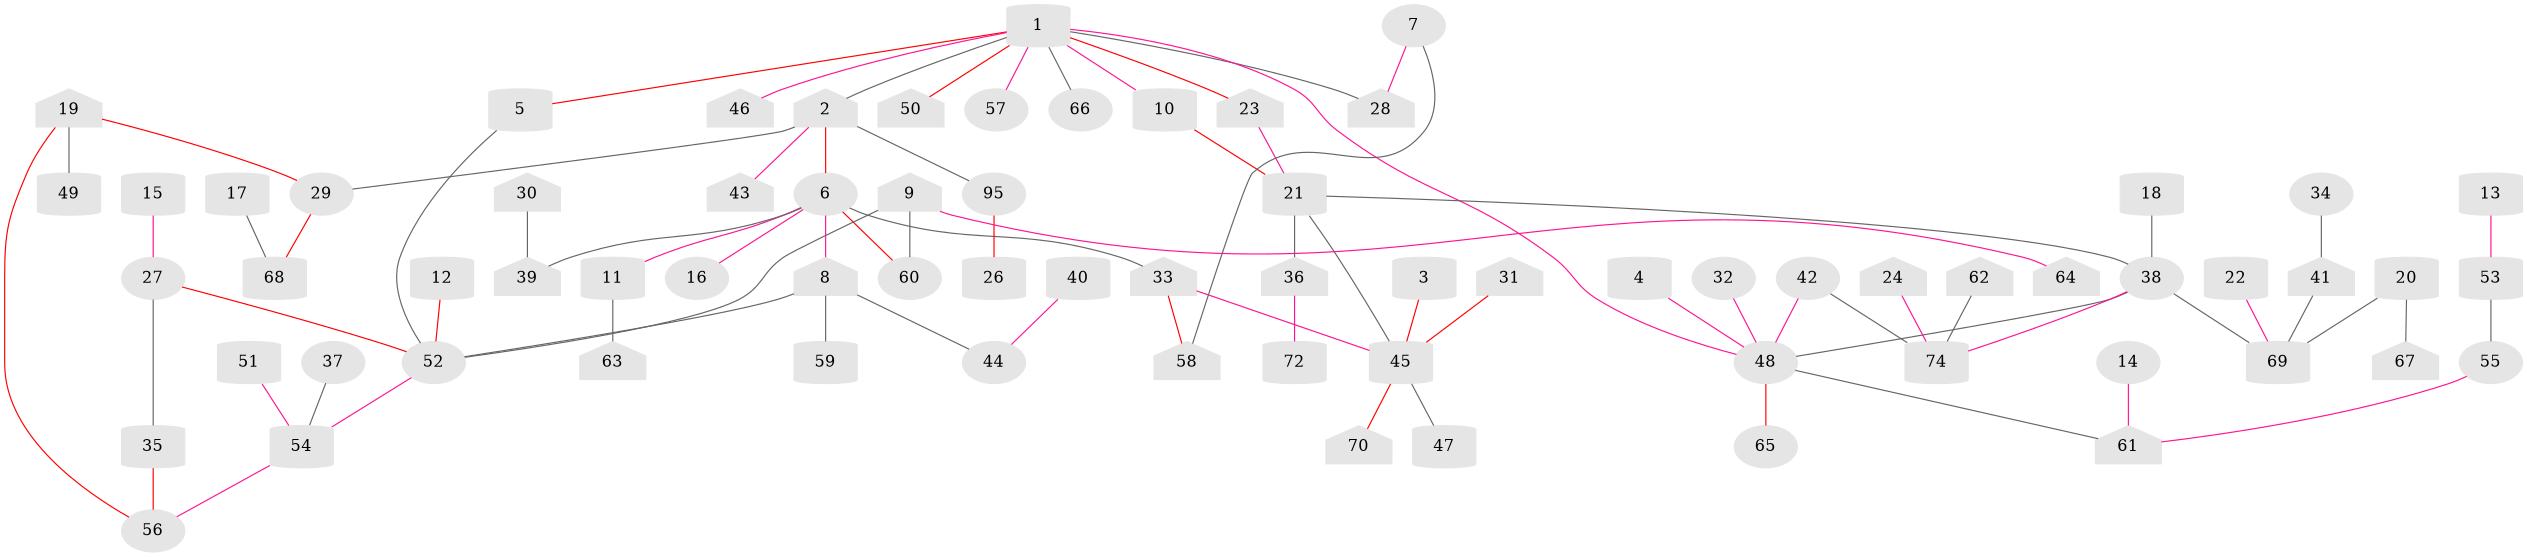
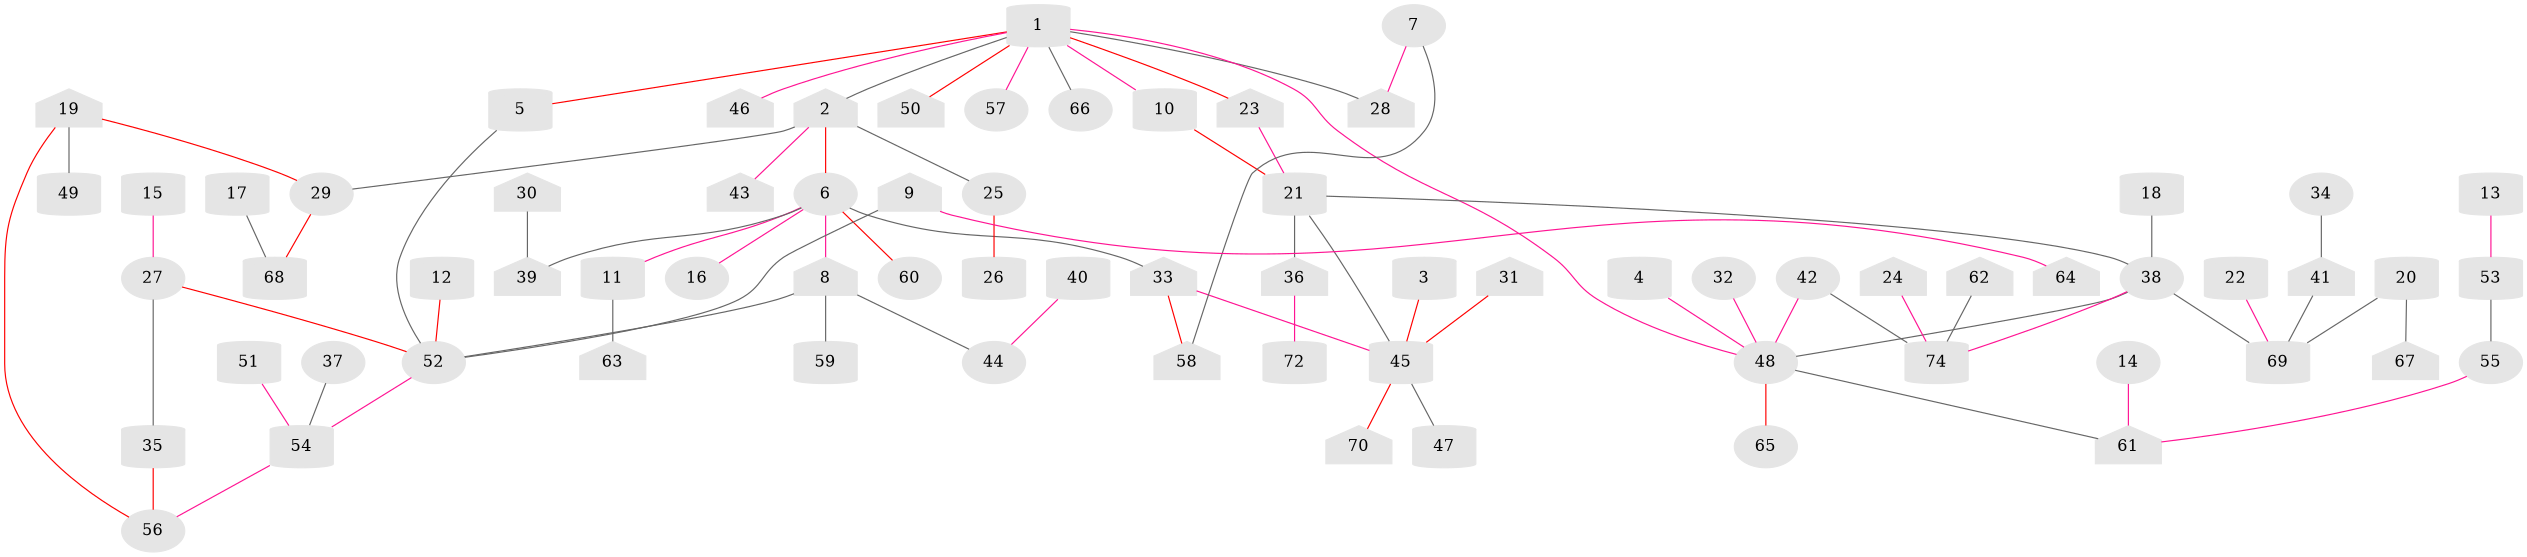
node "95": label "95" -> "25"
edge "9" -- "60": removed
